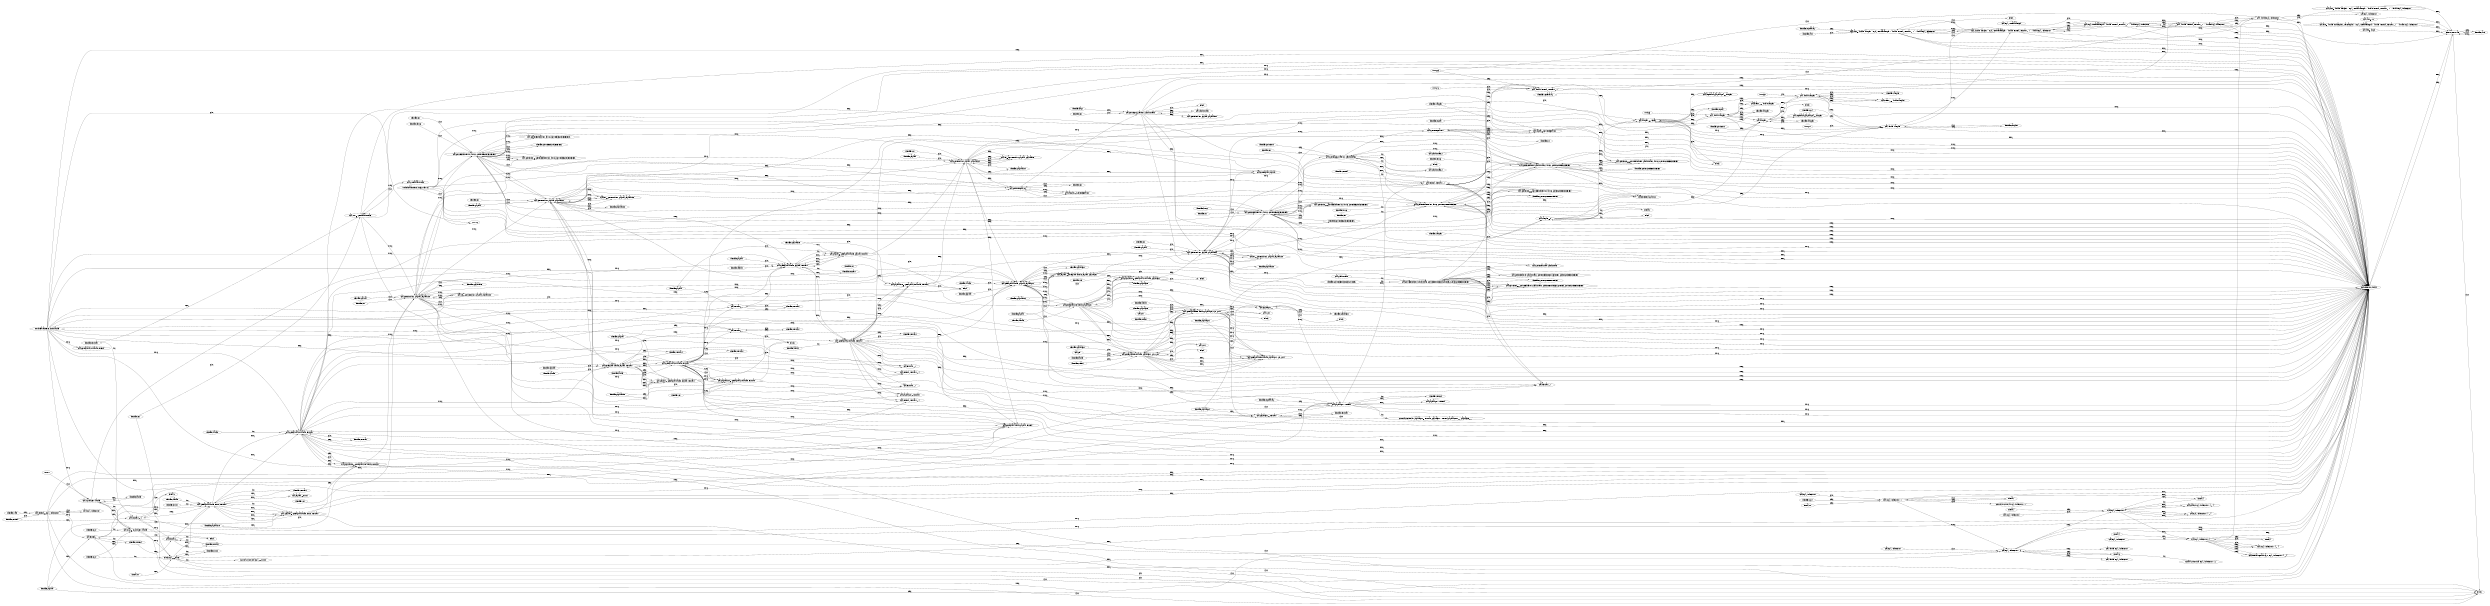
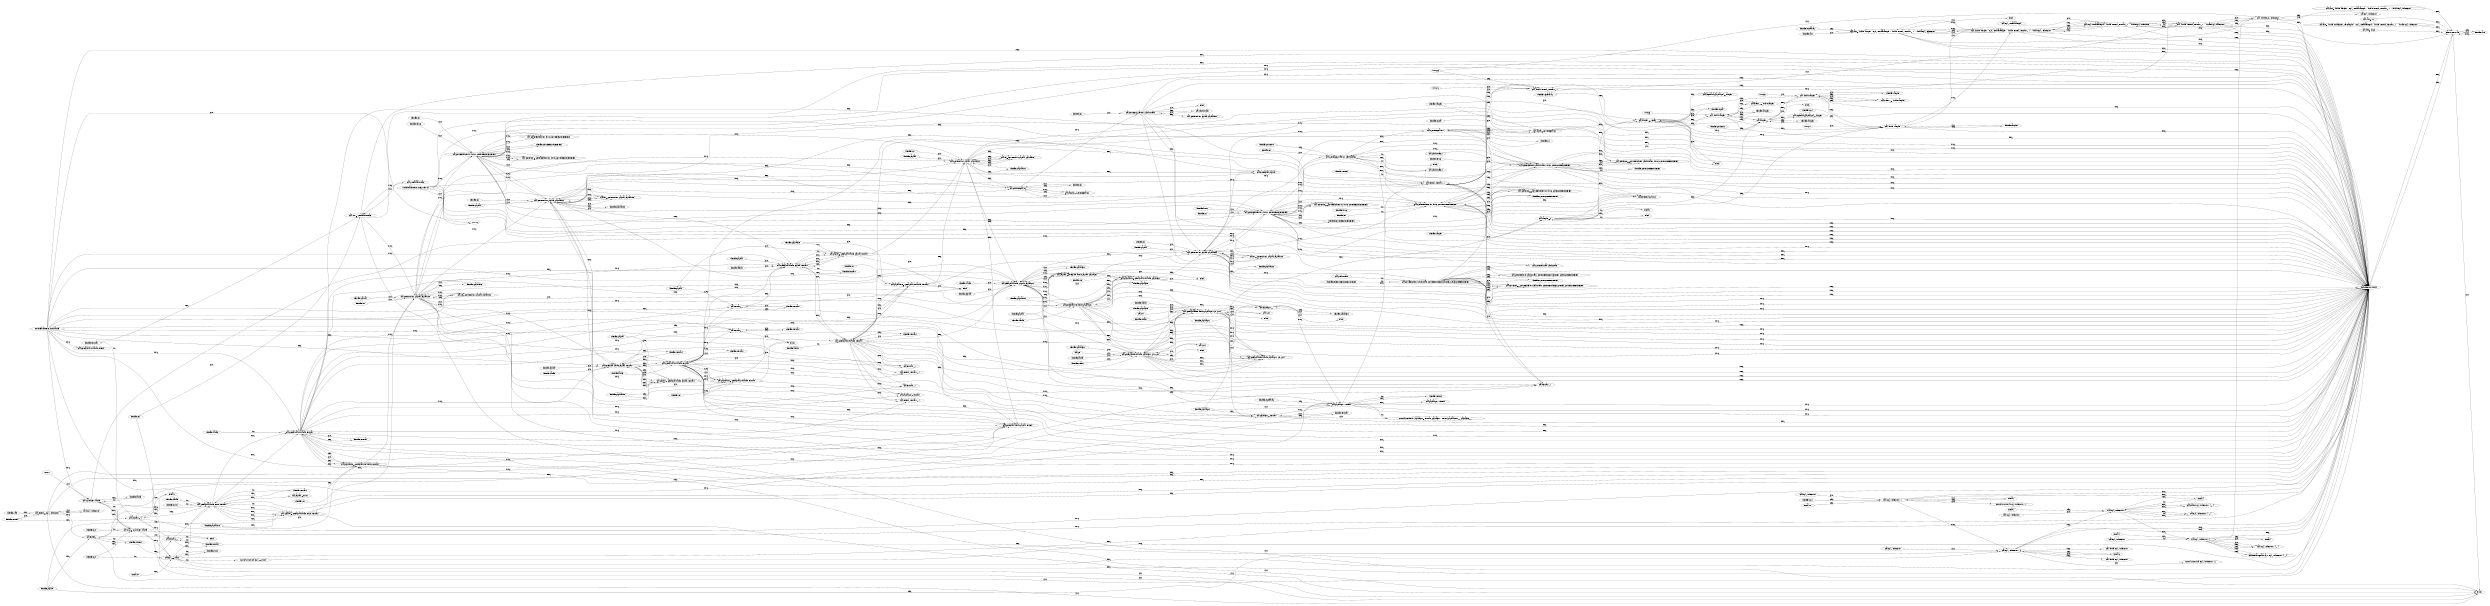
node "(Identifier,flags)": removed
node "(Identifier,GPMF_KEY_TOTAL_SAMPLES)": label "(Identifier,GPMF_KEY_TOTAL_SAMPLES)" -> "(Identifier,LEVELS_KEY_TOTAL_SAMPLES)"
edge "(Literal,3)" -> "(ControlStructure,if (mp4->indexcount > 3))": now "(Call,mp4->indexcount > 3)" -> "(ControlStructure,if (mp4->indexcount > 3))"
node "(Block,mp4 == NULL)": label "(Block,mp4 == NULL)" -> "(Call,mp4 == NULL)"
edge "(Call,testend = mp4->indexcount)" -> "(MethodReturn,double)": now "(ControlStructure,if (mp4 == NULL))" -> "(MethodReturn,double)"
